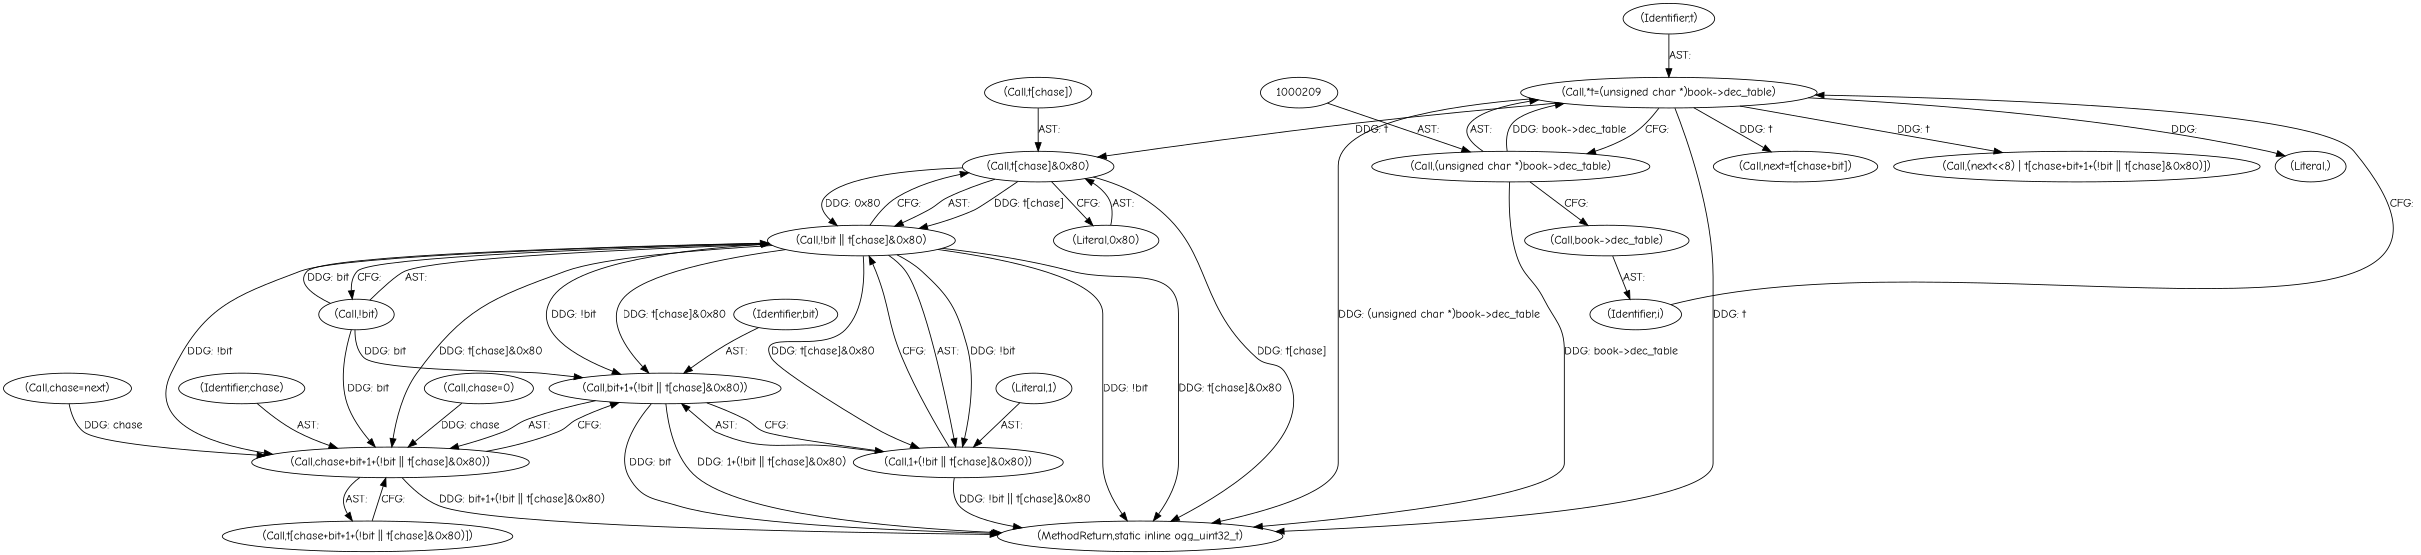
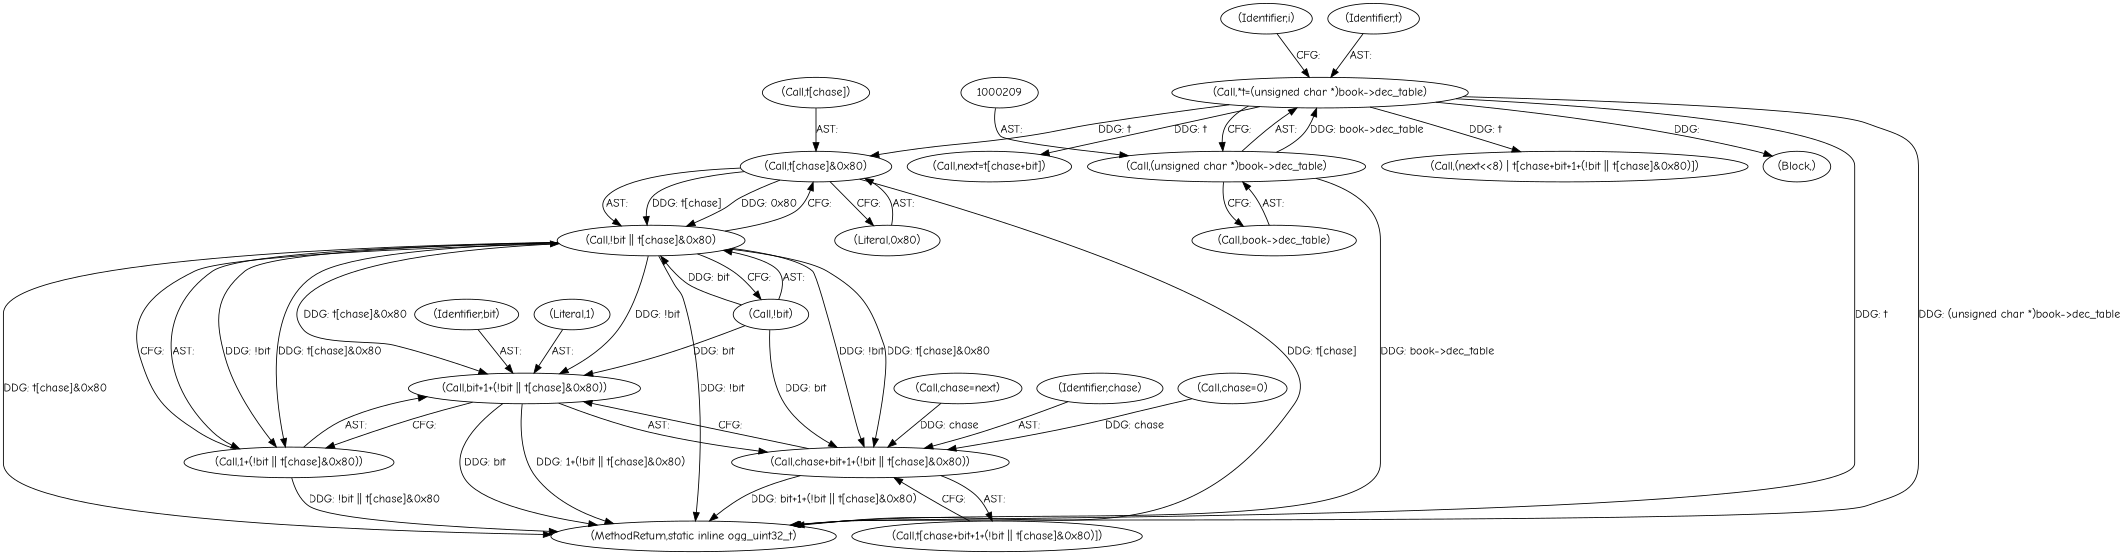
node "(Literal,)": label "(Literal,)" -> "(Block,)"
edge "(Call,book->dec_table)" -> "(Identifier,i)": now "(Call,book->dec_table)" -> "(Call,(unsigned char *)book->dec_table)"
edge "(Literal,1)" -> "(Call,1+(!bit || t[chase]&0x80))": now "(Literal,1)" -> "(Call,bit+1+(!bit || t[chase]&0x80))"
